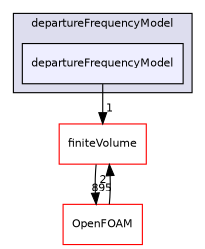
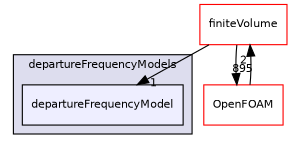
cluster "departureFrequencyModel": label "departureFrequencyModel" -> "departureFrequencyModels"
edge "departureFrequencyModel" -> "finiteVolume": reversed
